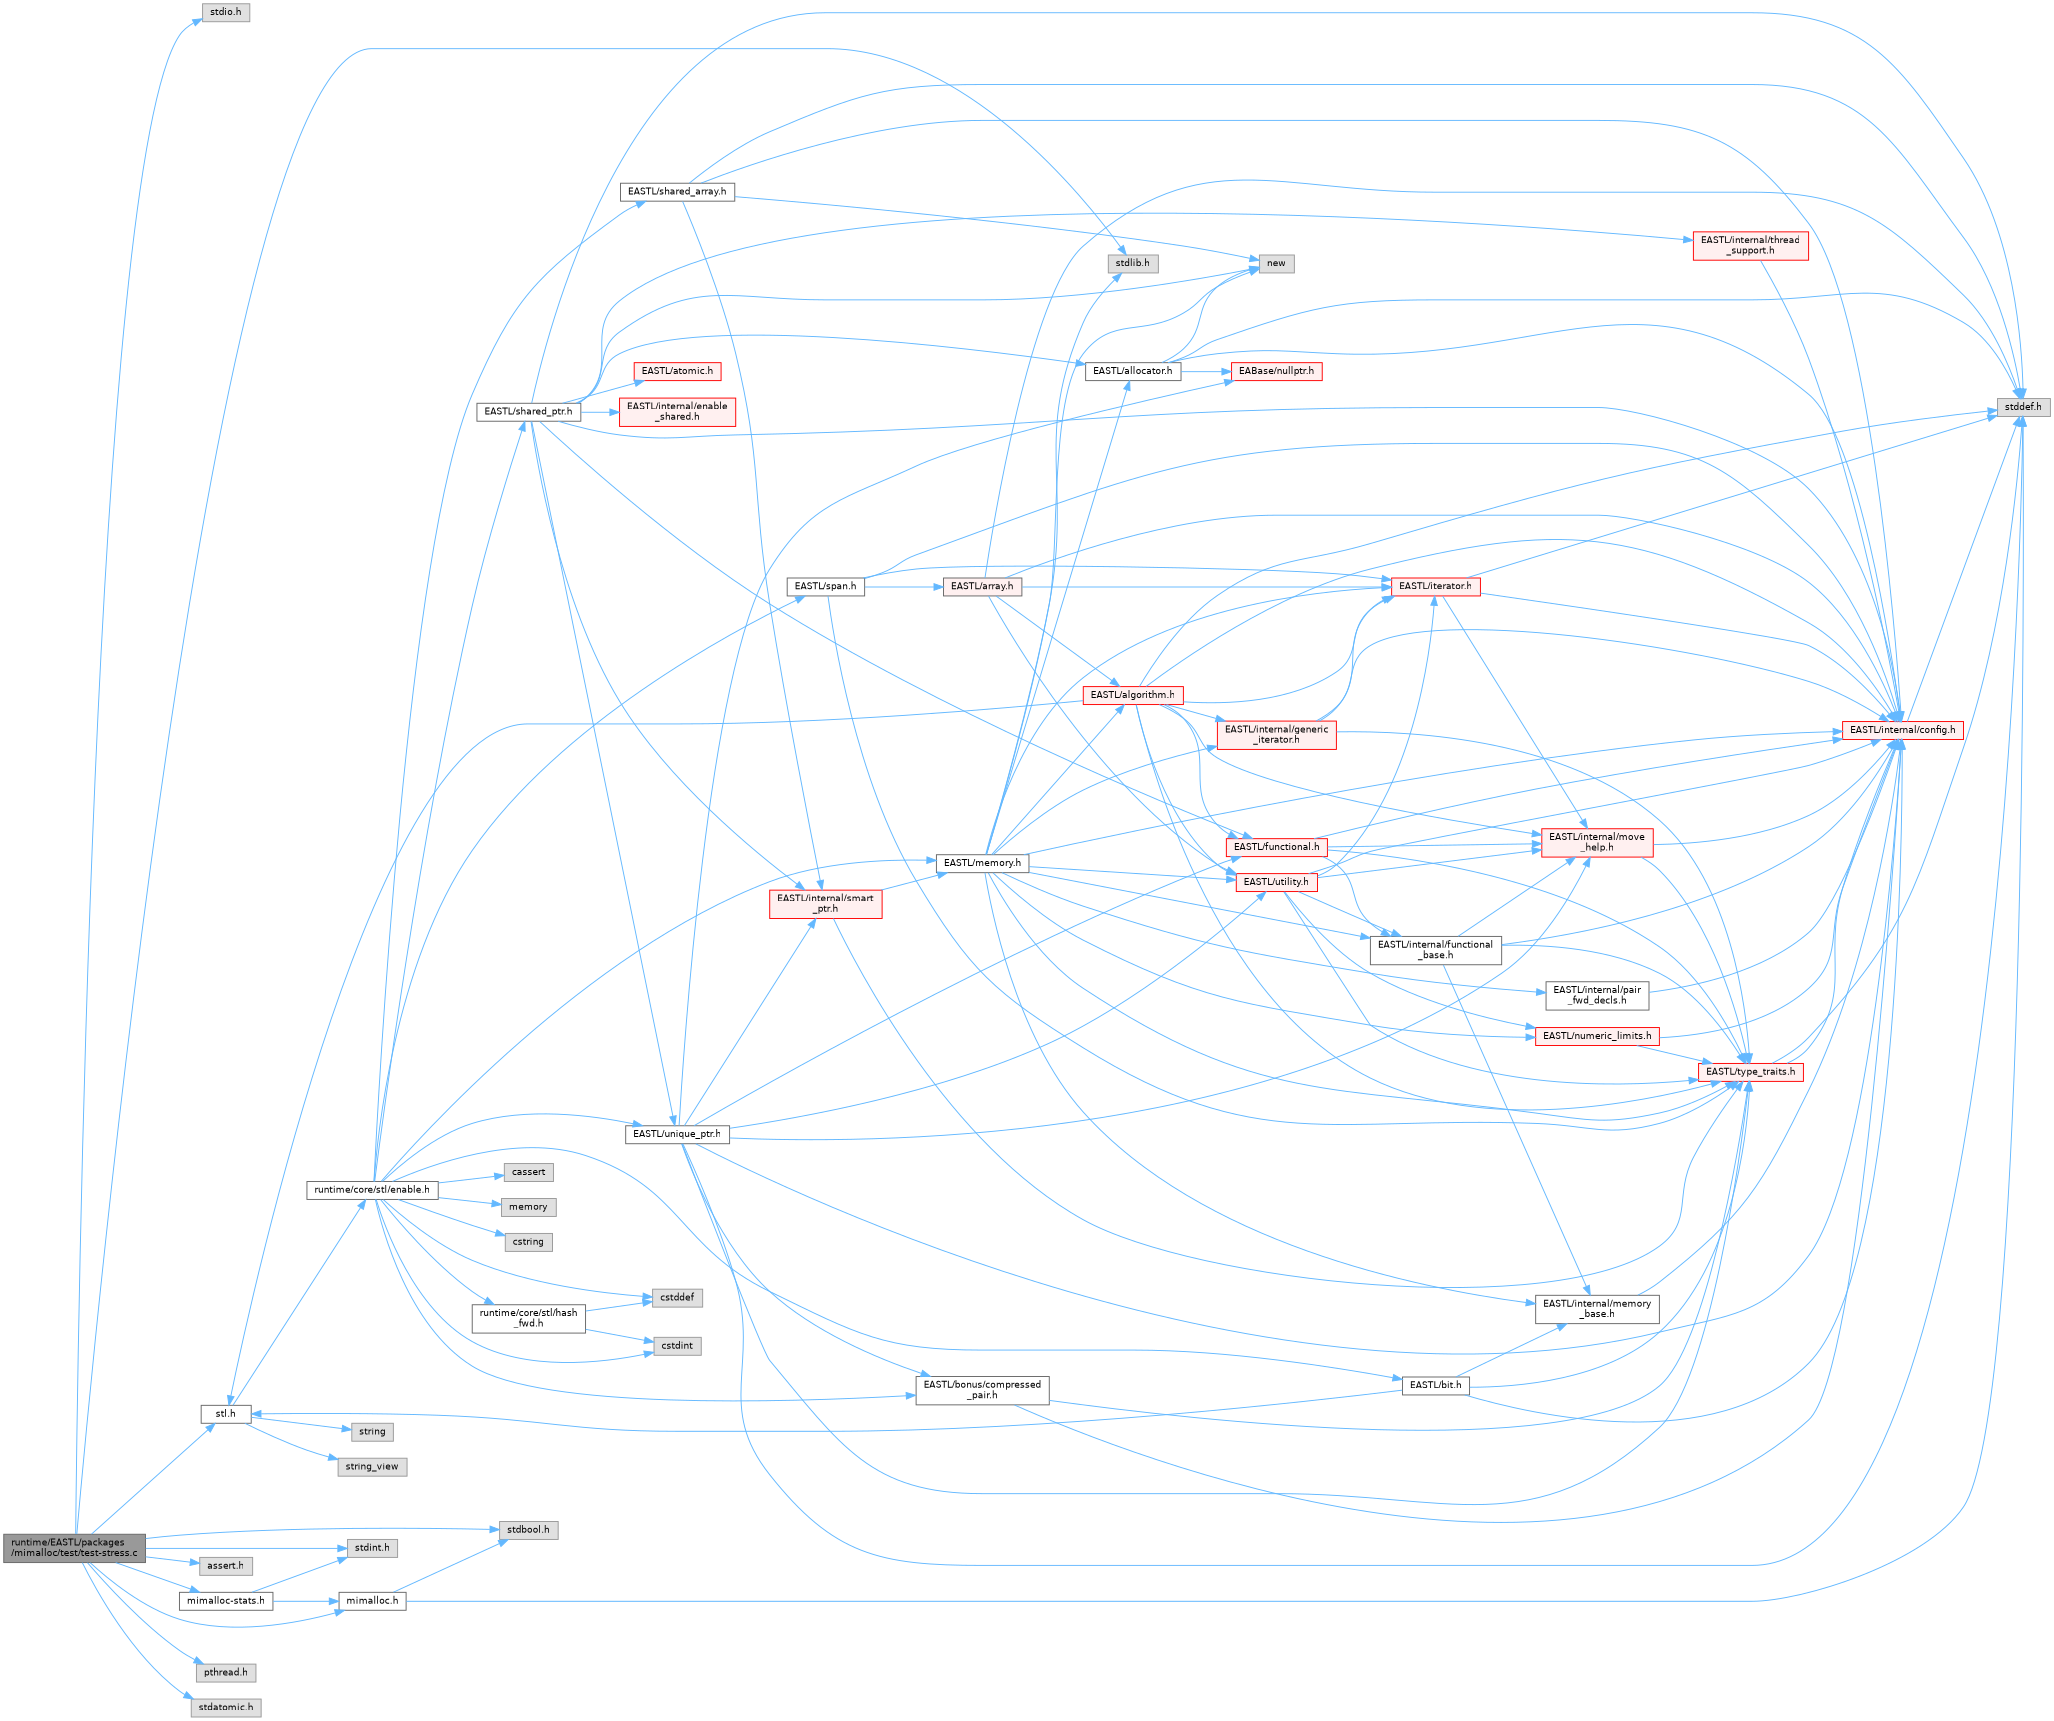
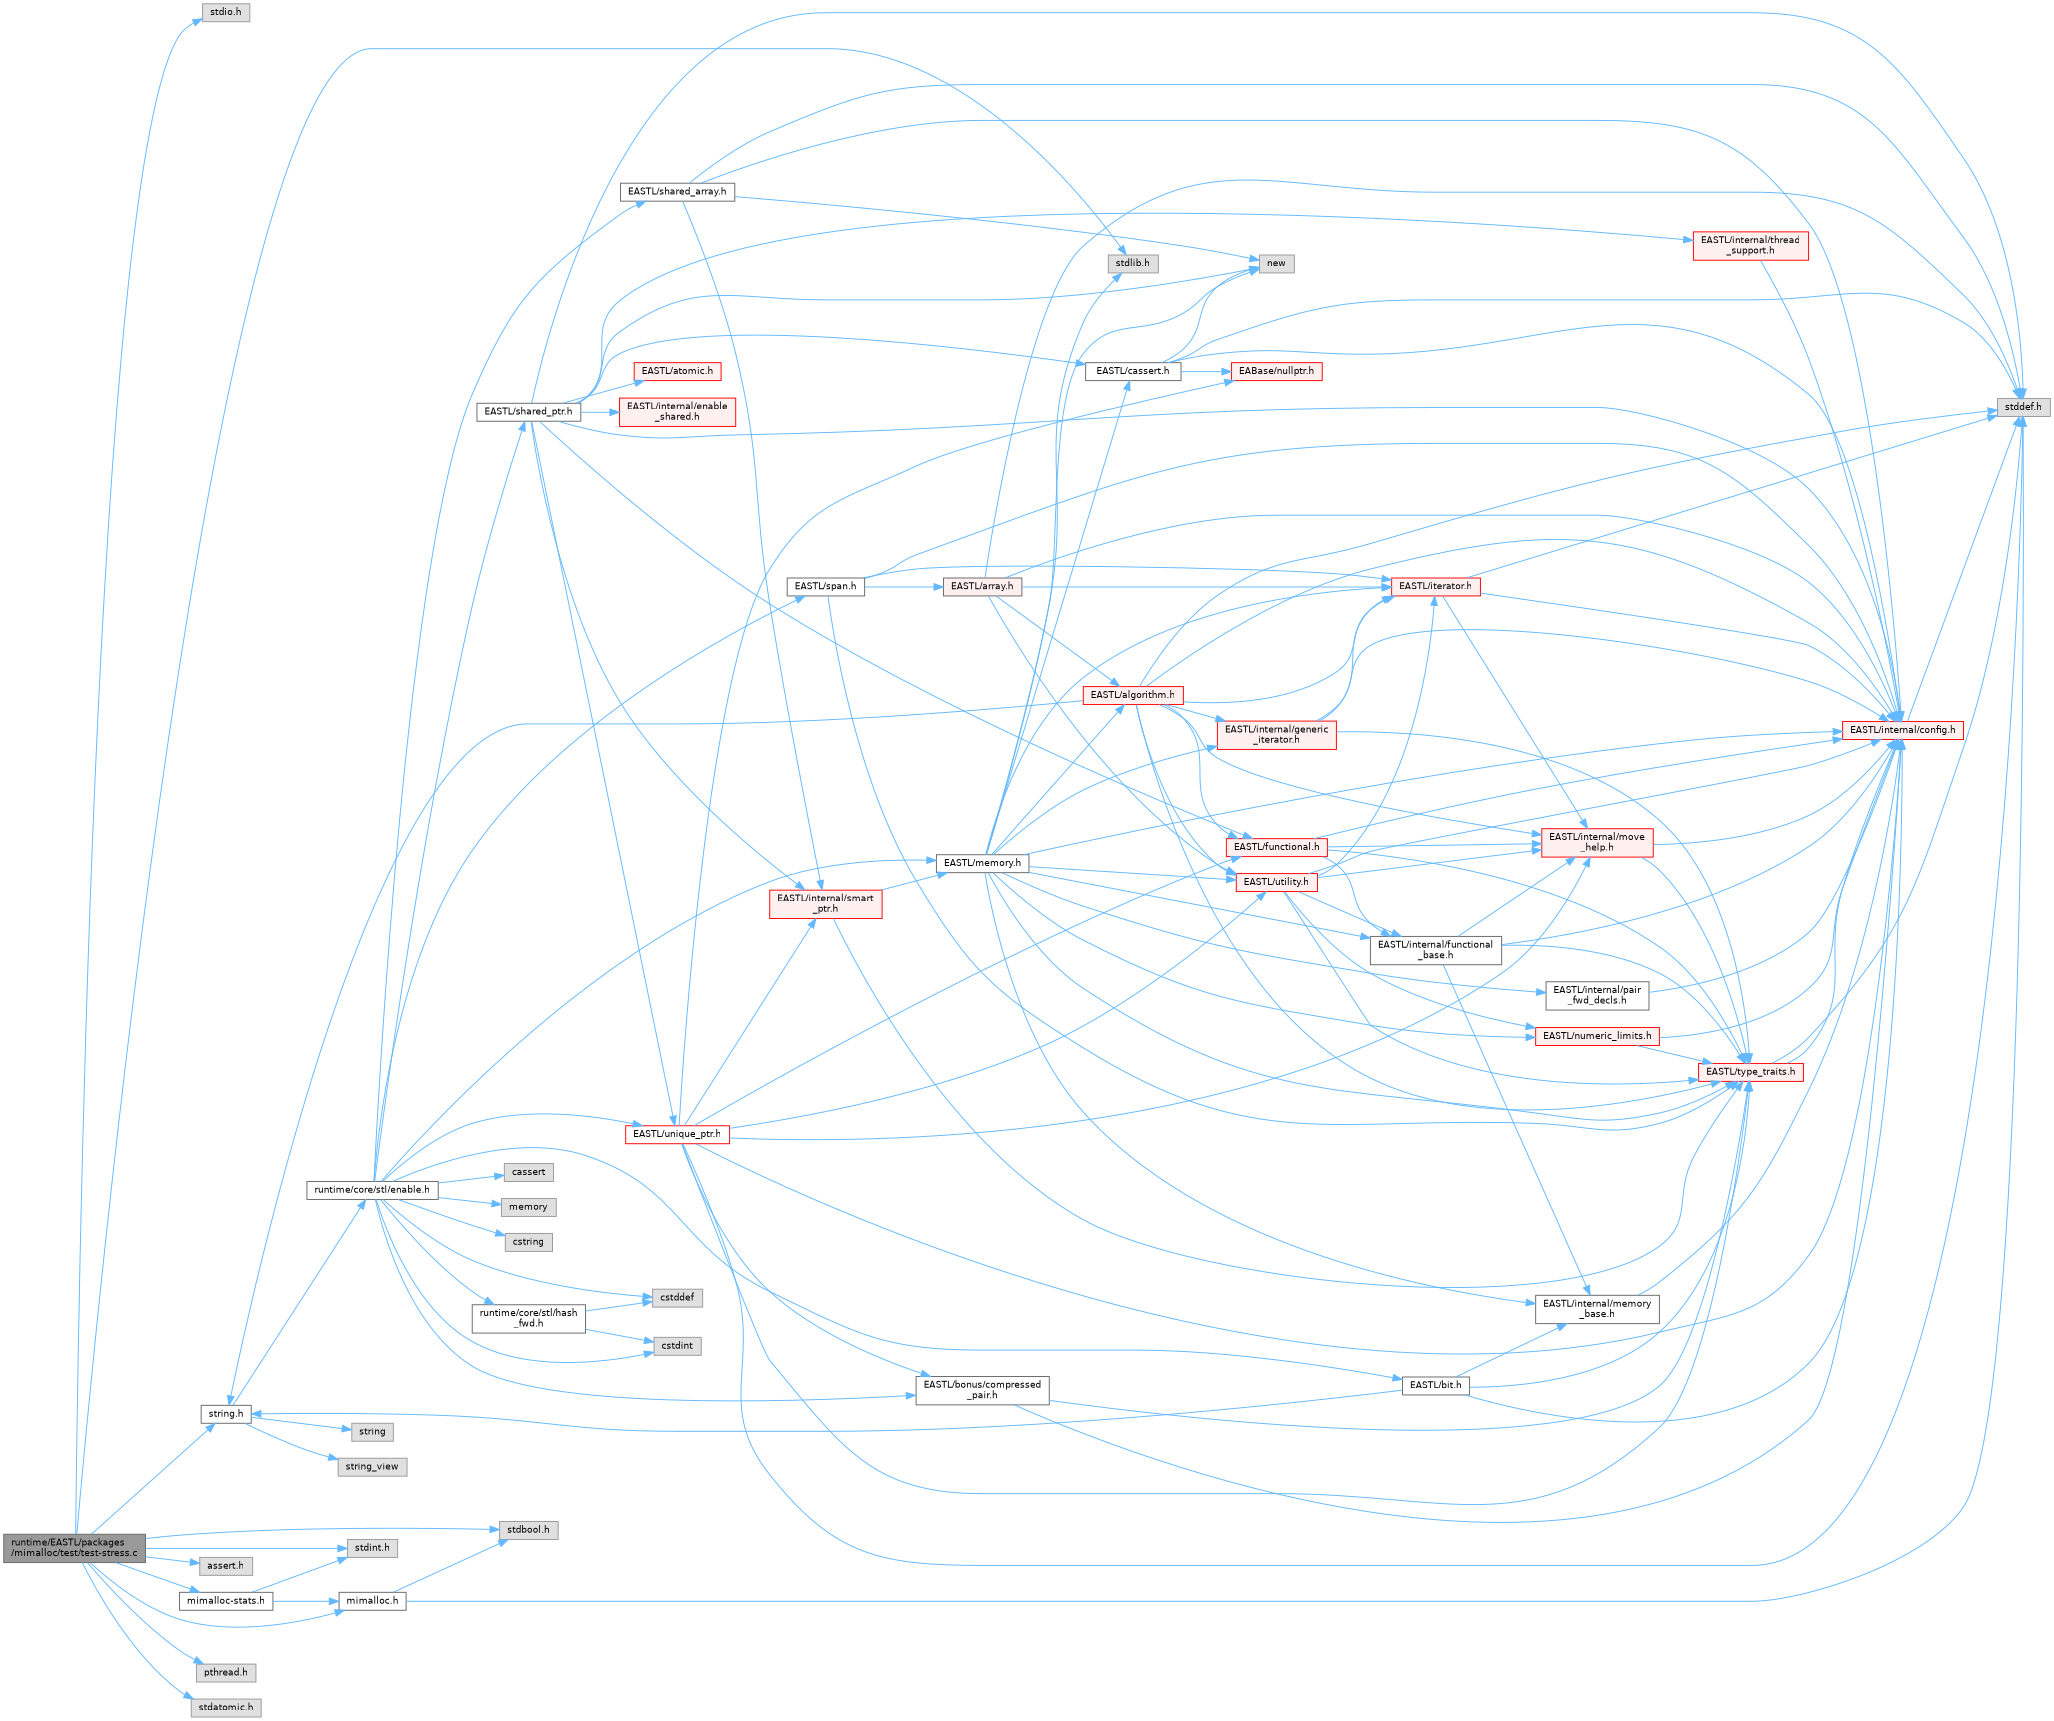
node "EASTL/allocator.h": label "EASTL/allocator.h" -> "EASTL/cassert.h"
node "EASTL/unique_ptr.h": color grey40 -> red
node "stl.h": label "stl.h" -> "string.h"
